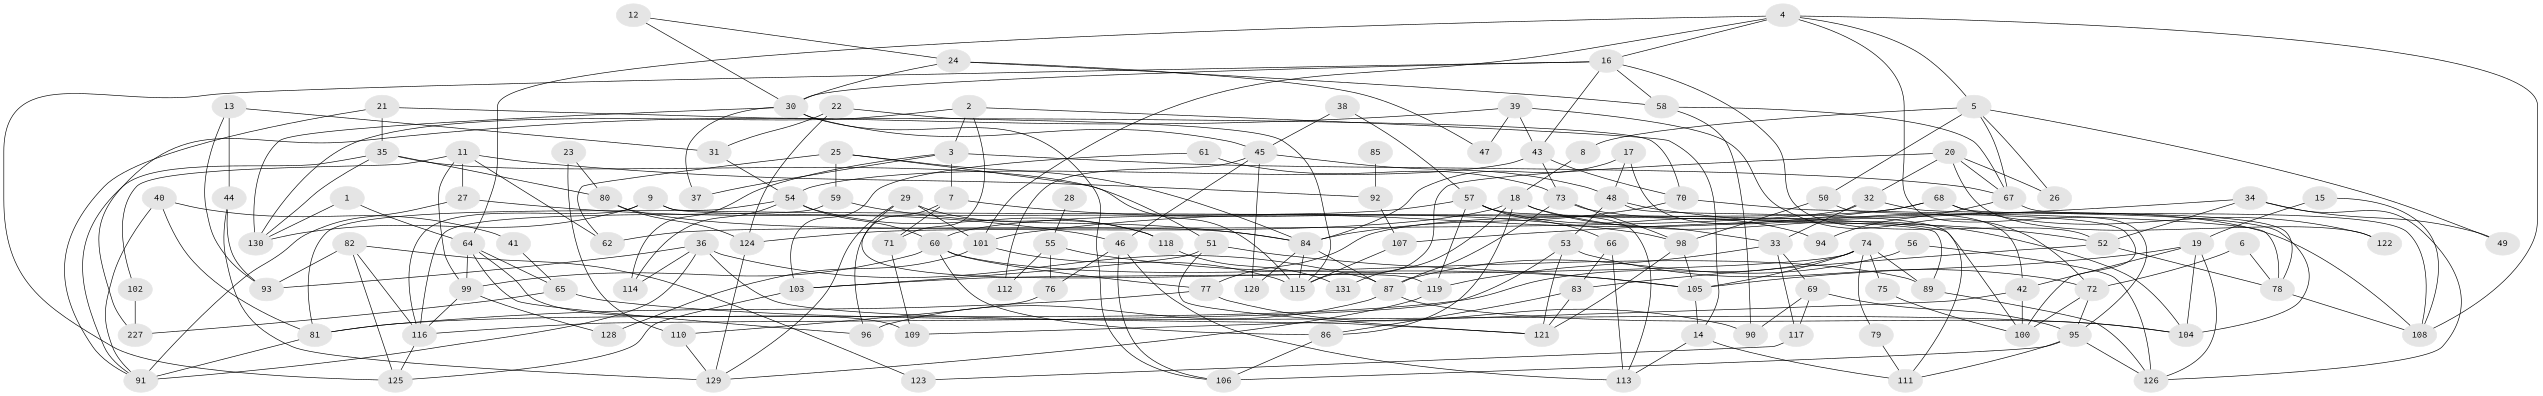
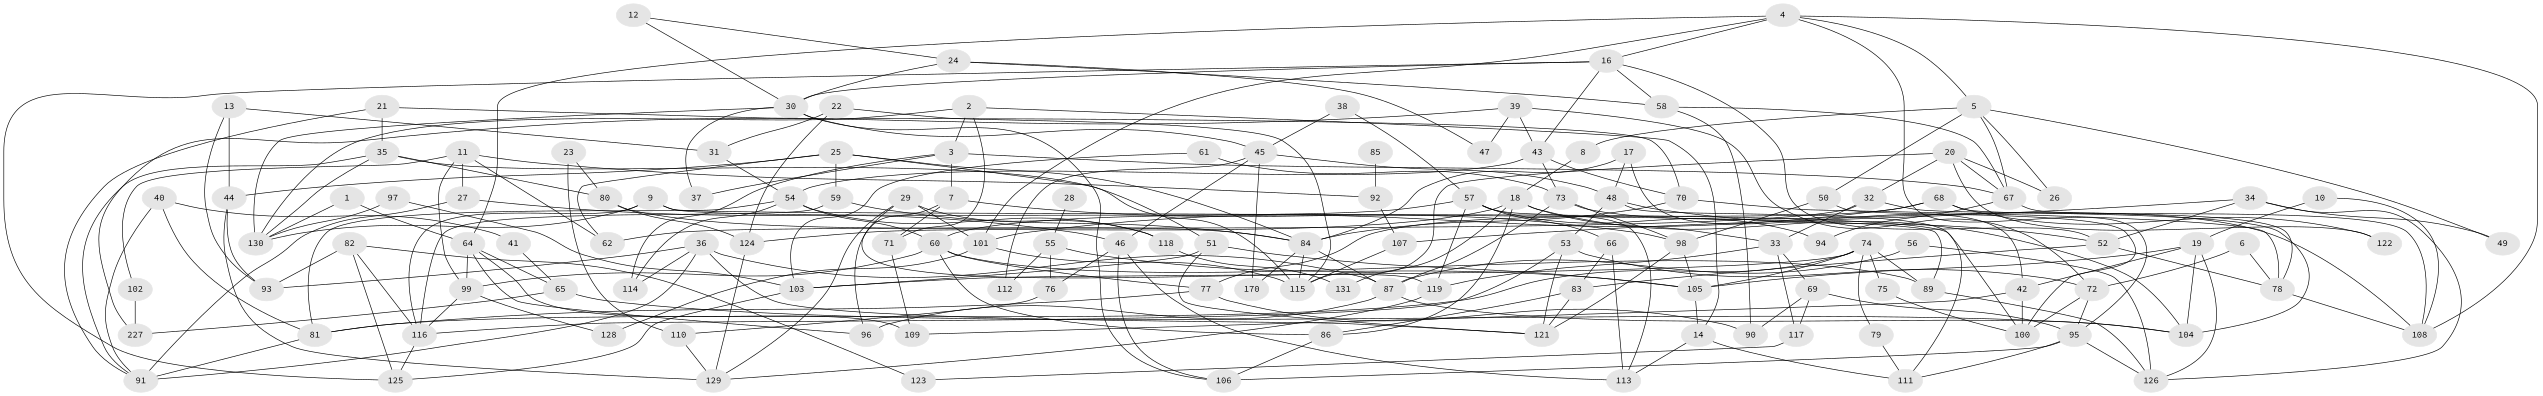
edge "25" -- "44": added
node "97": added
node "15": label "15" -> "10"
node "120": label "120" -> "170"
